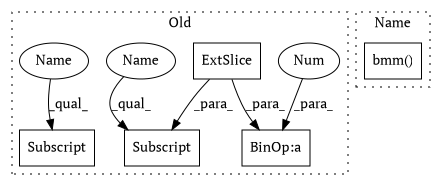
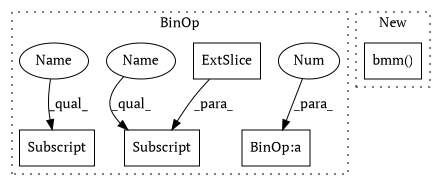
cluster "Old": label "Old" -> "BinOp"
cluster "Name": label "Name" -> "New"
edge "ExtSlice" -> "BinOp:a": removed, label "_para_"
